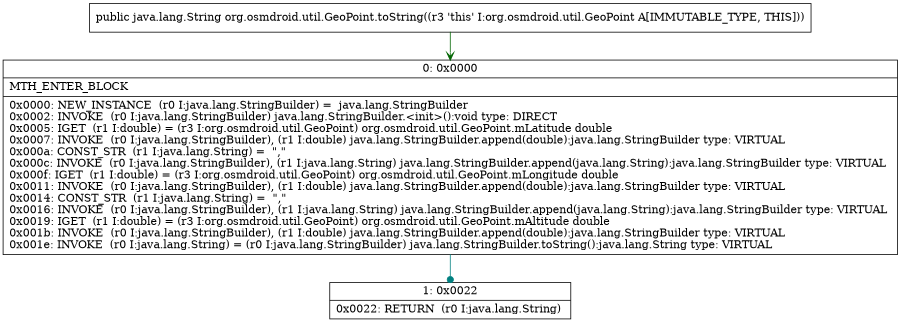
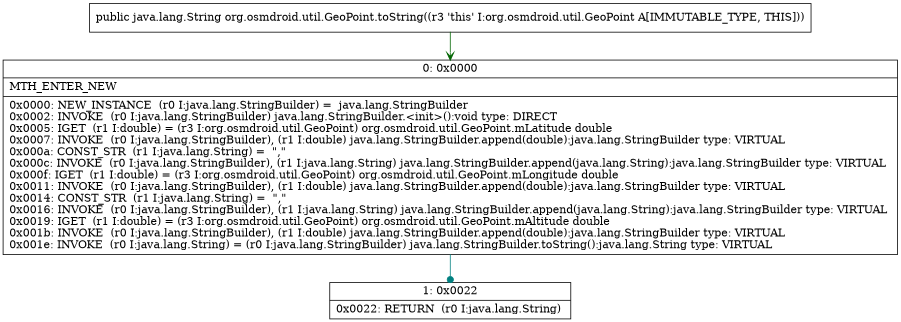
node "0: 0x0000": text "MTH_ENTER_BLOCK" -> "MTH_ENTER_NEW"
